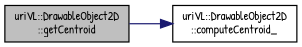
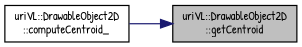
edge "uriVL::DrawableObject2D ::getCentroid" -> "uriVL::DrawableObject2D ::computeCentroid_": reversed
